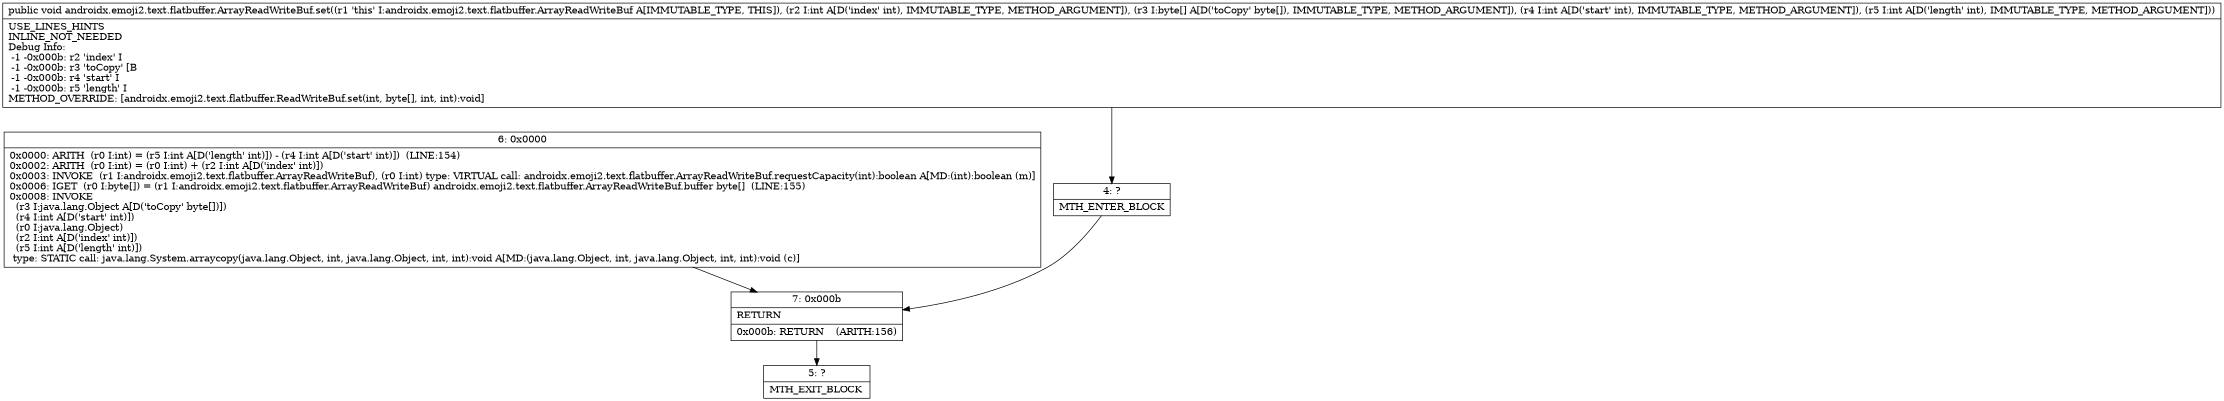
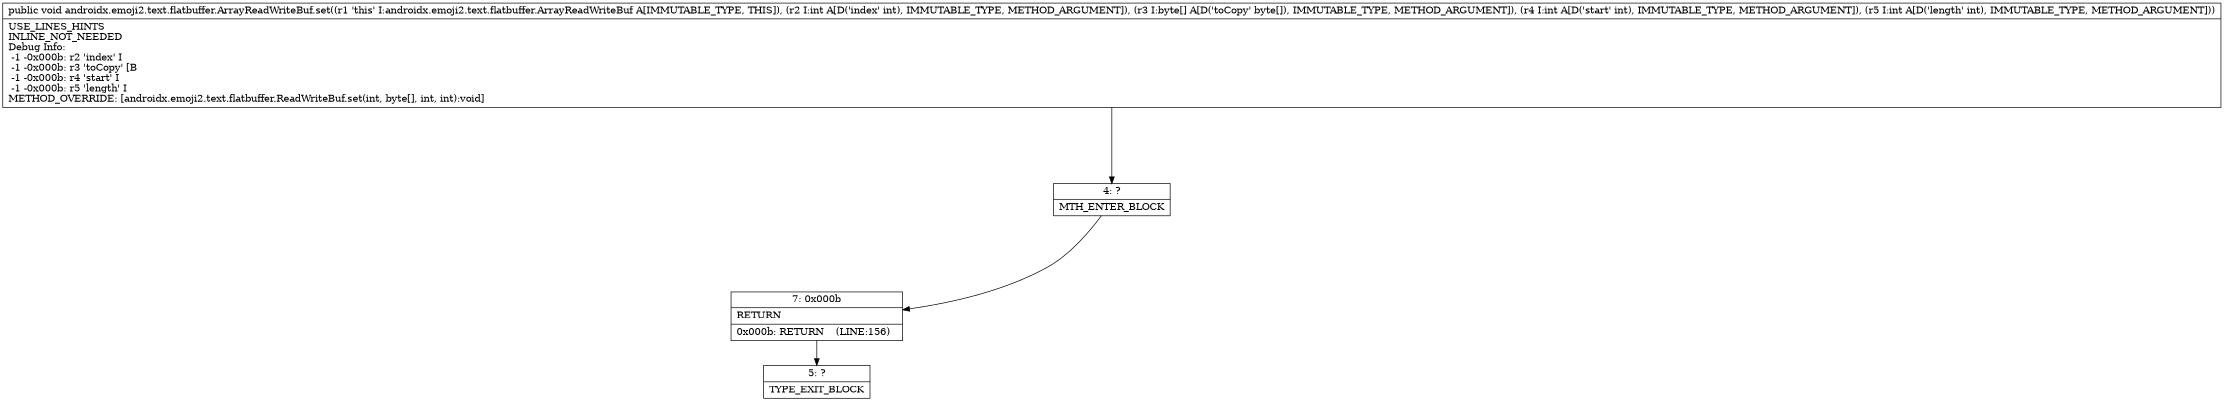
node "6: 0x0000": removed
node "7: 0x000b": text "0x000b: RETURN    (ARITH:156)" -> "0x000b: RETURN    (LINE:156)"
node "5: ?": text "MTH_EXIT_BLOCK" -> "TYPE_EXIT_BLOCK"
